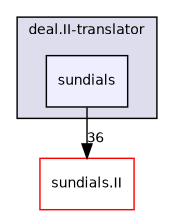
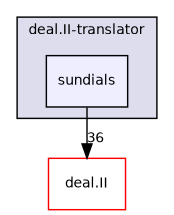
node "sundials.II": label "sundials.II" -> "deal.II"
